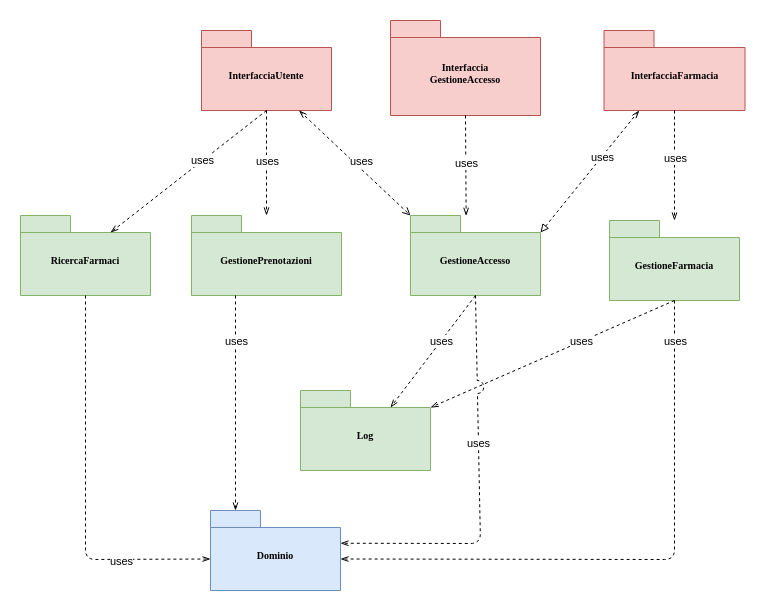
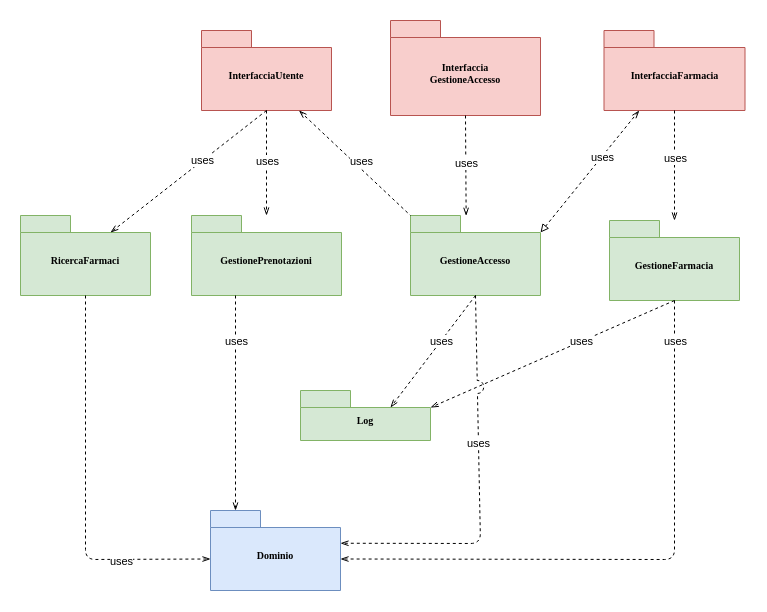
edge "InterfacciaUtente" -- "GestioneAccesso": arrowhead open -> none
node "Log": size 130x80 -> 130x50
